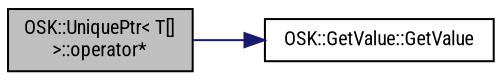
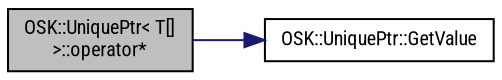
node "OSK::GetValue::GetValue": label "OSK::GetValue::GetValue" -> "OSK::UniquePtr::GetValue"
